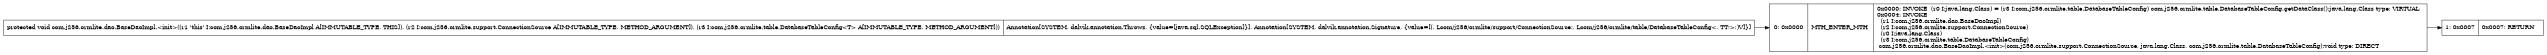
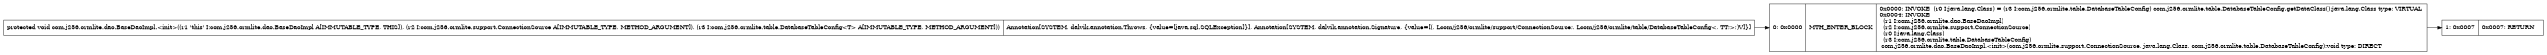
node "0: 0x0000": text "MTH_ENTER_MTH" -> "MTH_ENTER_BLOCK"
